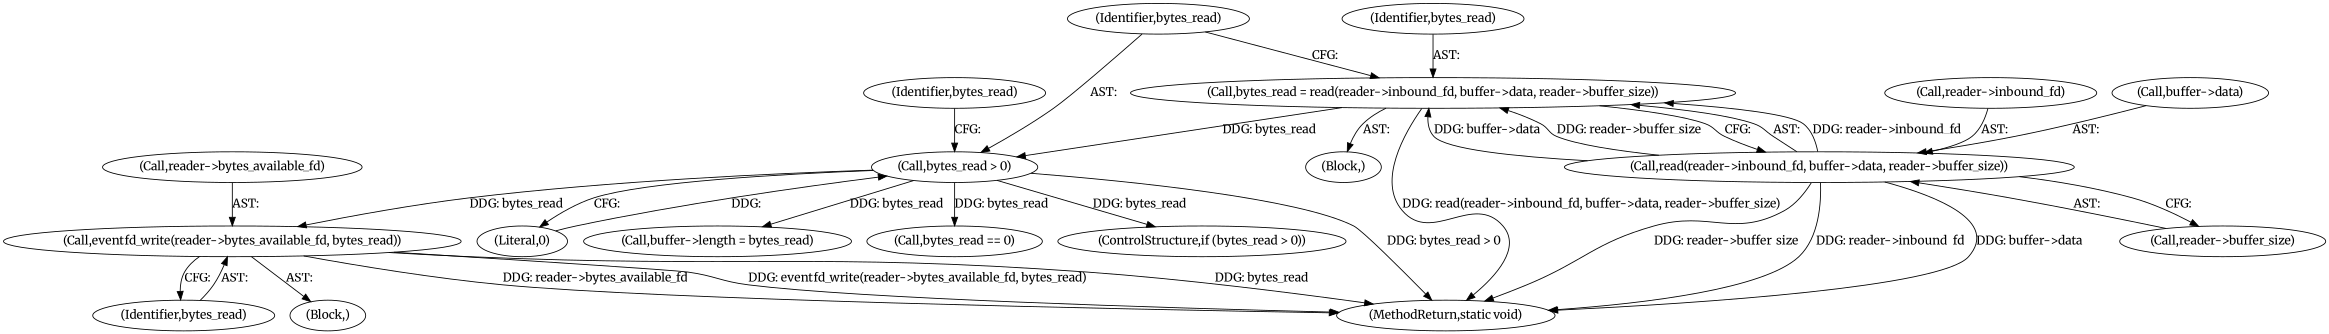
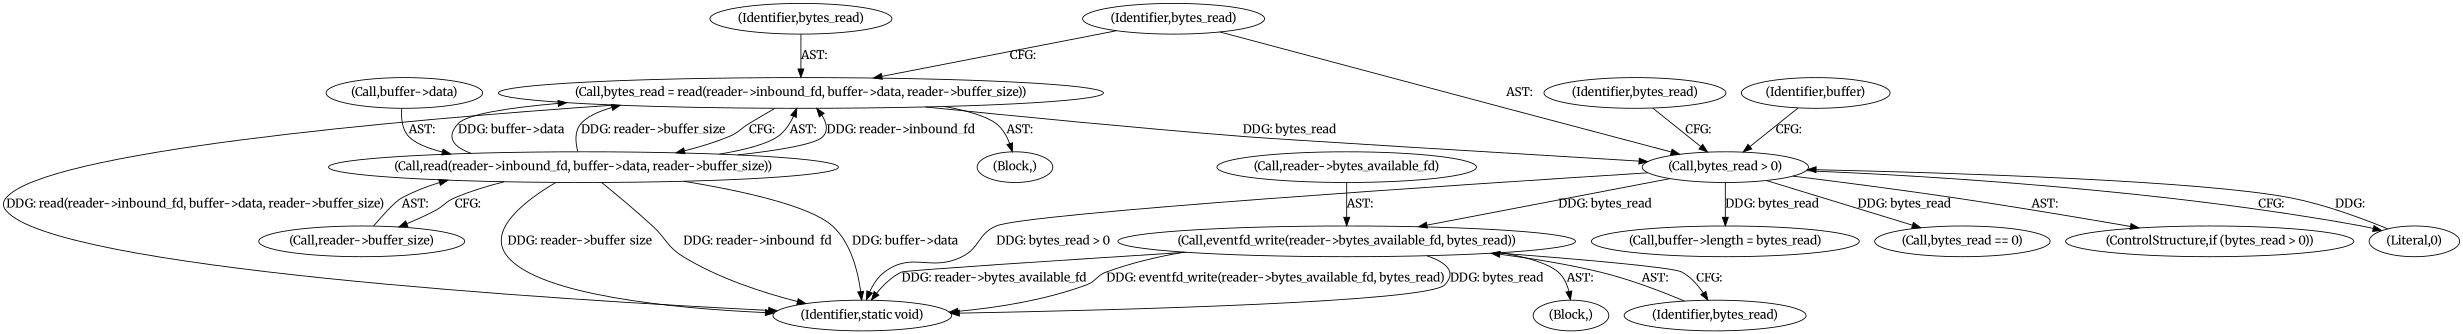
node "(Identifier,buffer)": added
node "(Call,reader->inbound_fd)": removed
edge "(Call,bytes_read > 0)" -> "(ControlStructure,if (bytes_read > 0))": label "DDG: bytes_read" -> "AST: "
node "(MethodReturn,static void)": label "(MethodReturn,static void)" -> "(Identifier,static void)"
